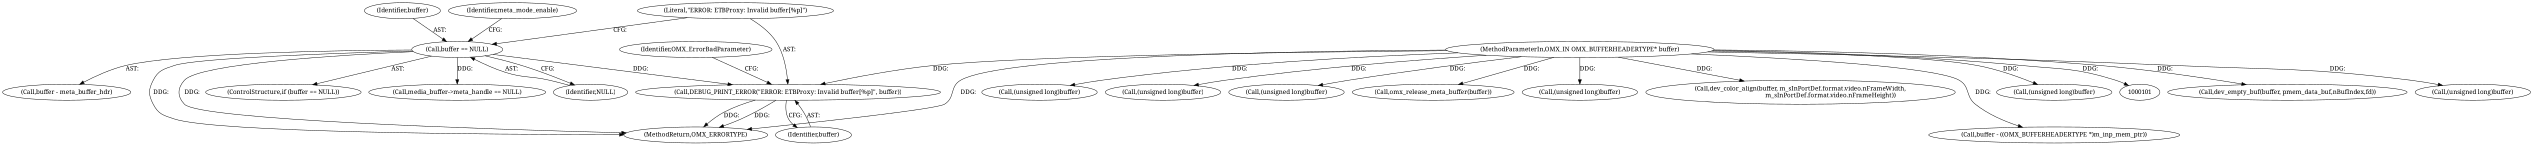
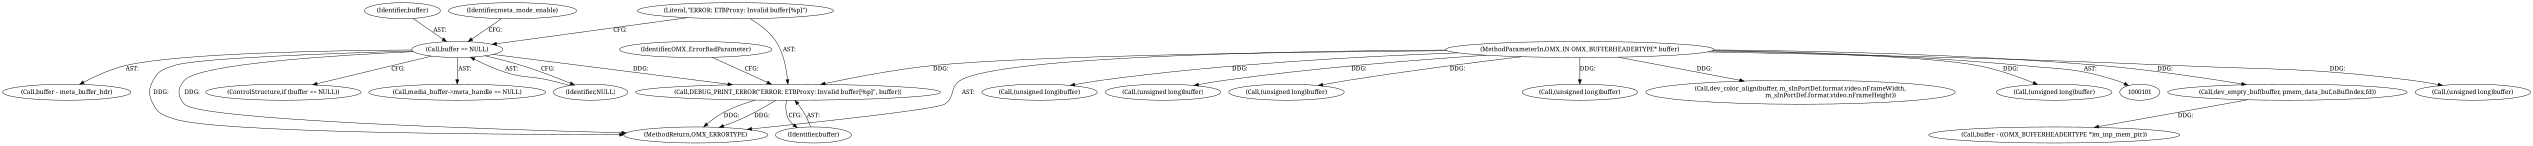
edge "(MethodParameterIn,OMX_IN OMX_BUFFERHEADERTYPE* buffer)" -> "(Call,buffer - ((OMX_BUFFERHEADERTYPE *)m_inp_mem_ptr))": now "(Call,dev_empty_buf(buffer, pmem_data_buf,nBufIndex,fd))" -> "(Call,buffer - ((OMX_BUFFERHEADERTYPE *)m_inp_mem_ptr))"
edge "(Call,buffer == NULL)" -> "(ControlStructure,if (buffer == NULL))": label "AST: " -> "CFG: "
edge "(Call,buffer == NULL)" -> "(Call,media_buffer->meta_handle == NULL)": label "DDG: " -> "AST: "
edge "(MethodParameterIn,OMX_IN OMX_BUFFERHEADERTYPE* buffer)" -> "1000101": label "DDG: " -> "AST: "
edge "(MethodParameterIn,OMX_IN OMX_BUFFERHEADERTYPE* buffer)" -> "(MethodReturn,OMX_ERRORTYPE)": label "DDG: " -> "AST: "
node "(Call,omx_release_meta_buffer(buffer))": removed
